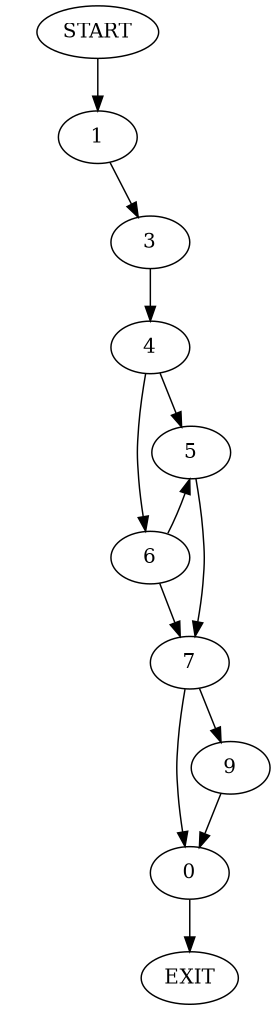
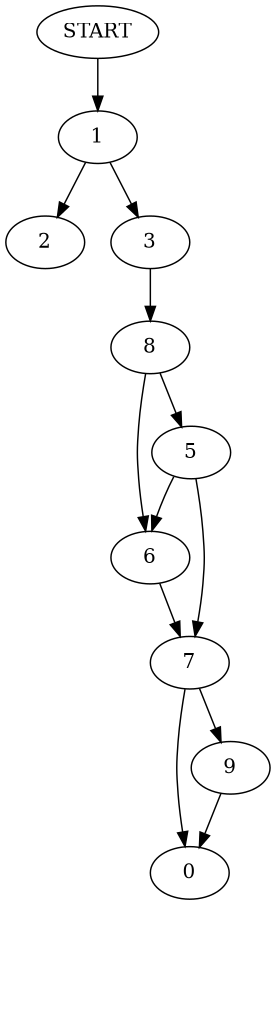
node "2": added
node "4": label "4" -> "8"
edge "6" -> "5": reversed
node "EXIT": removed
